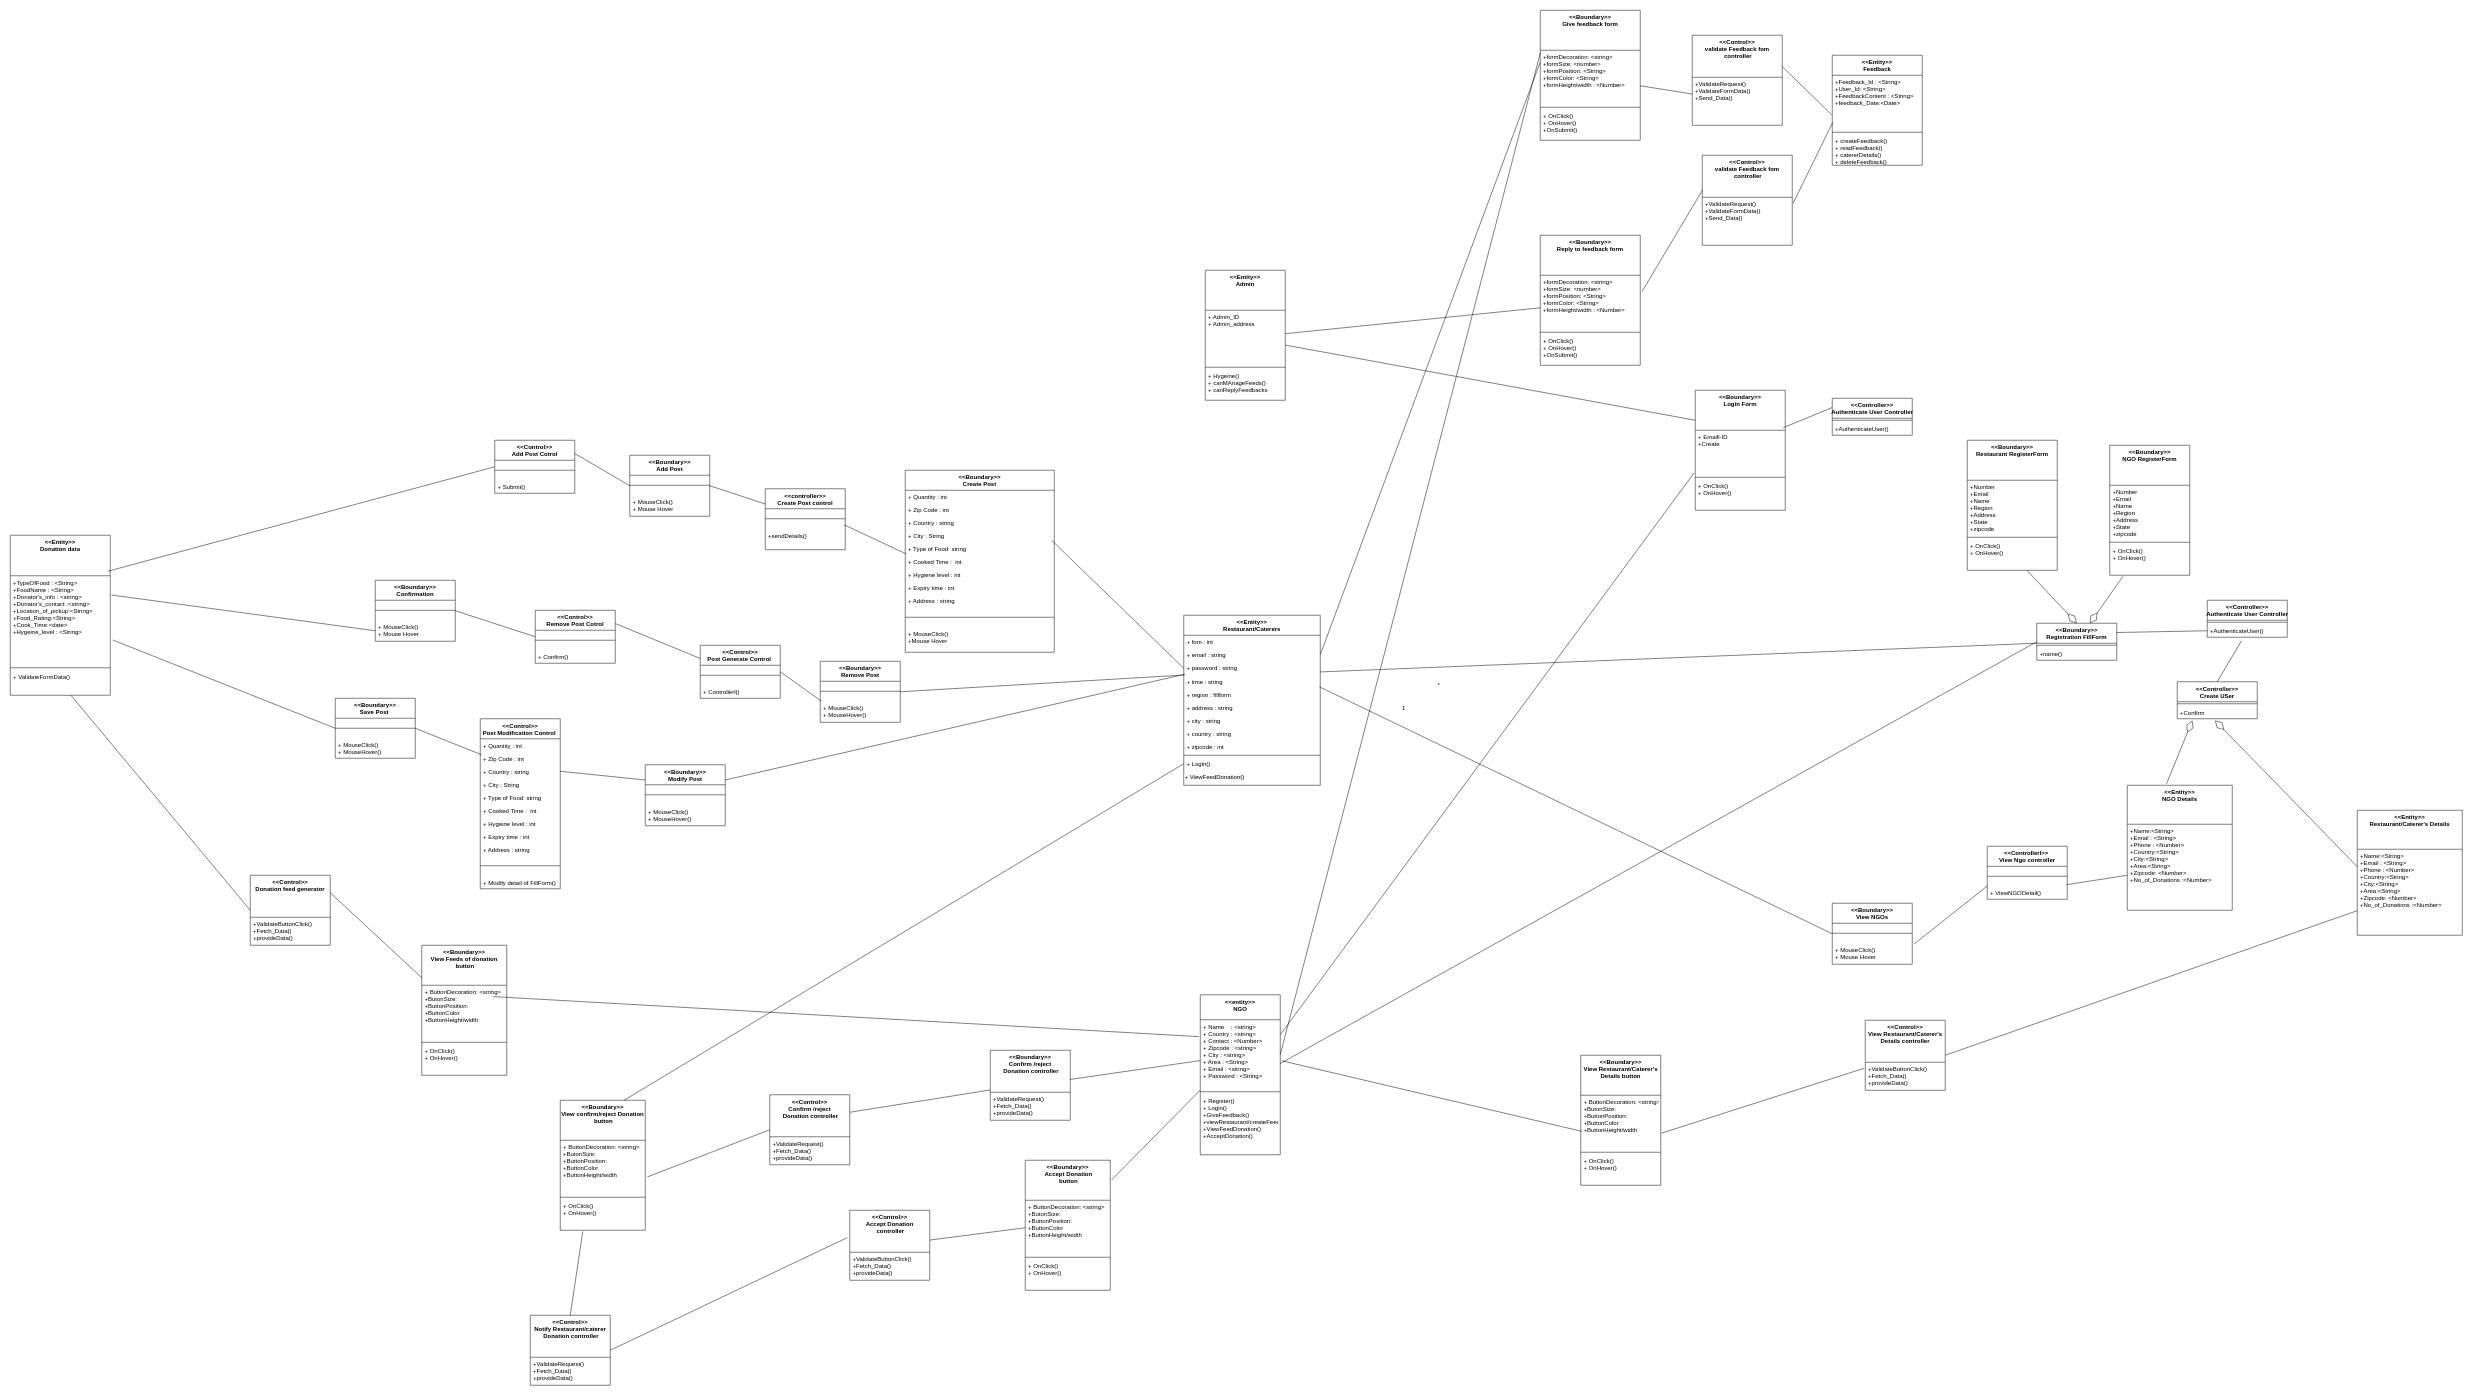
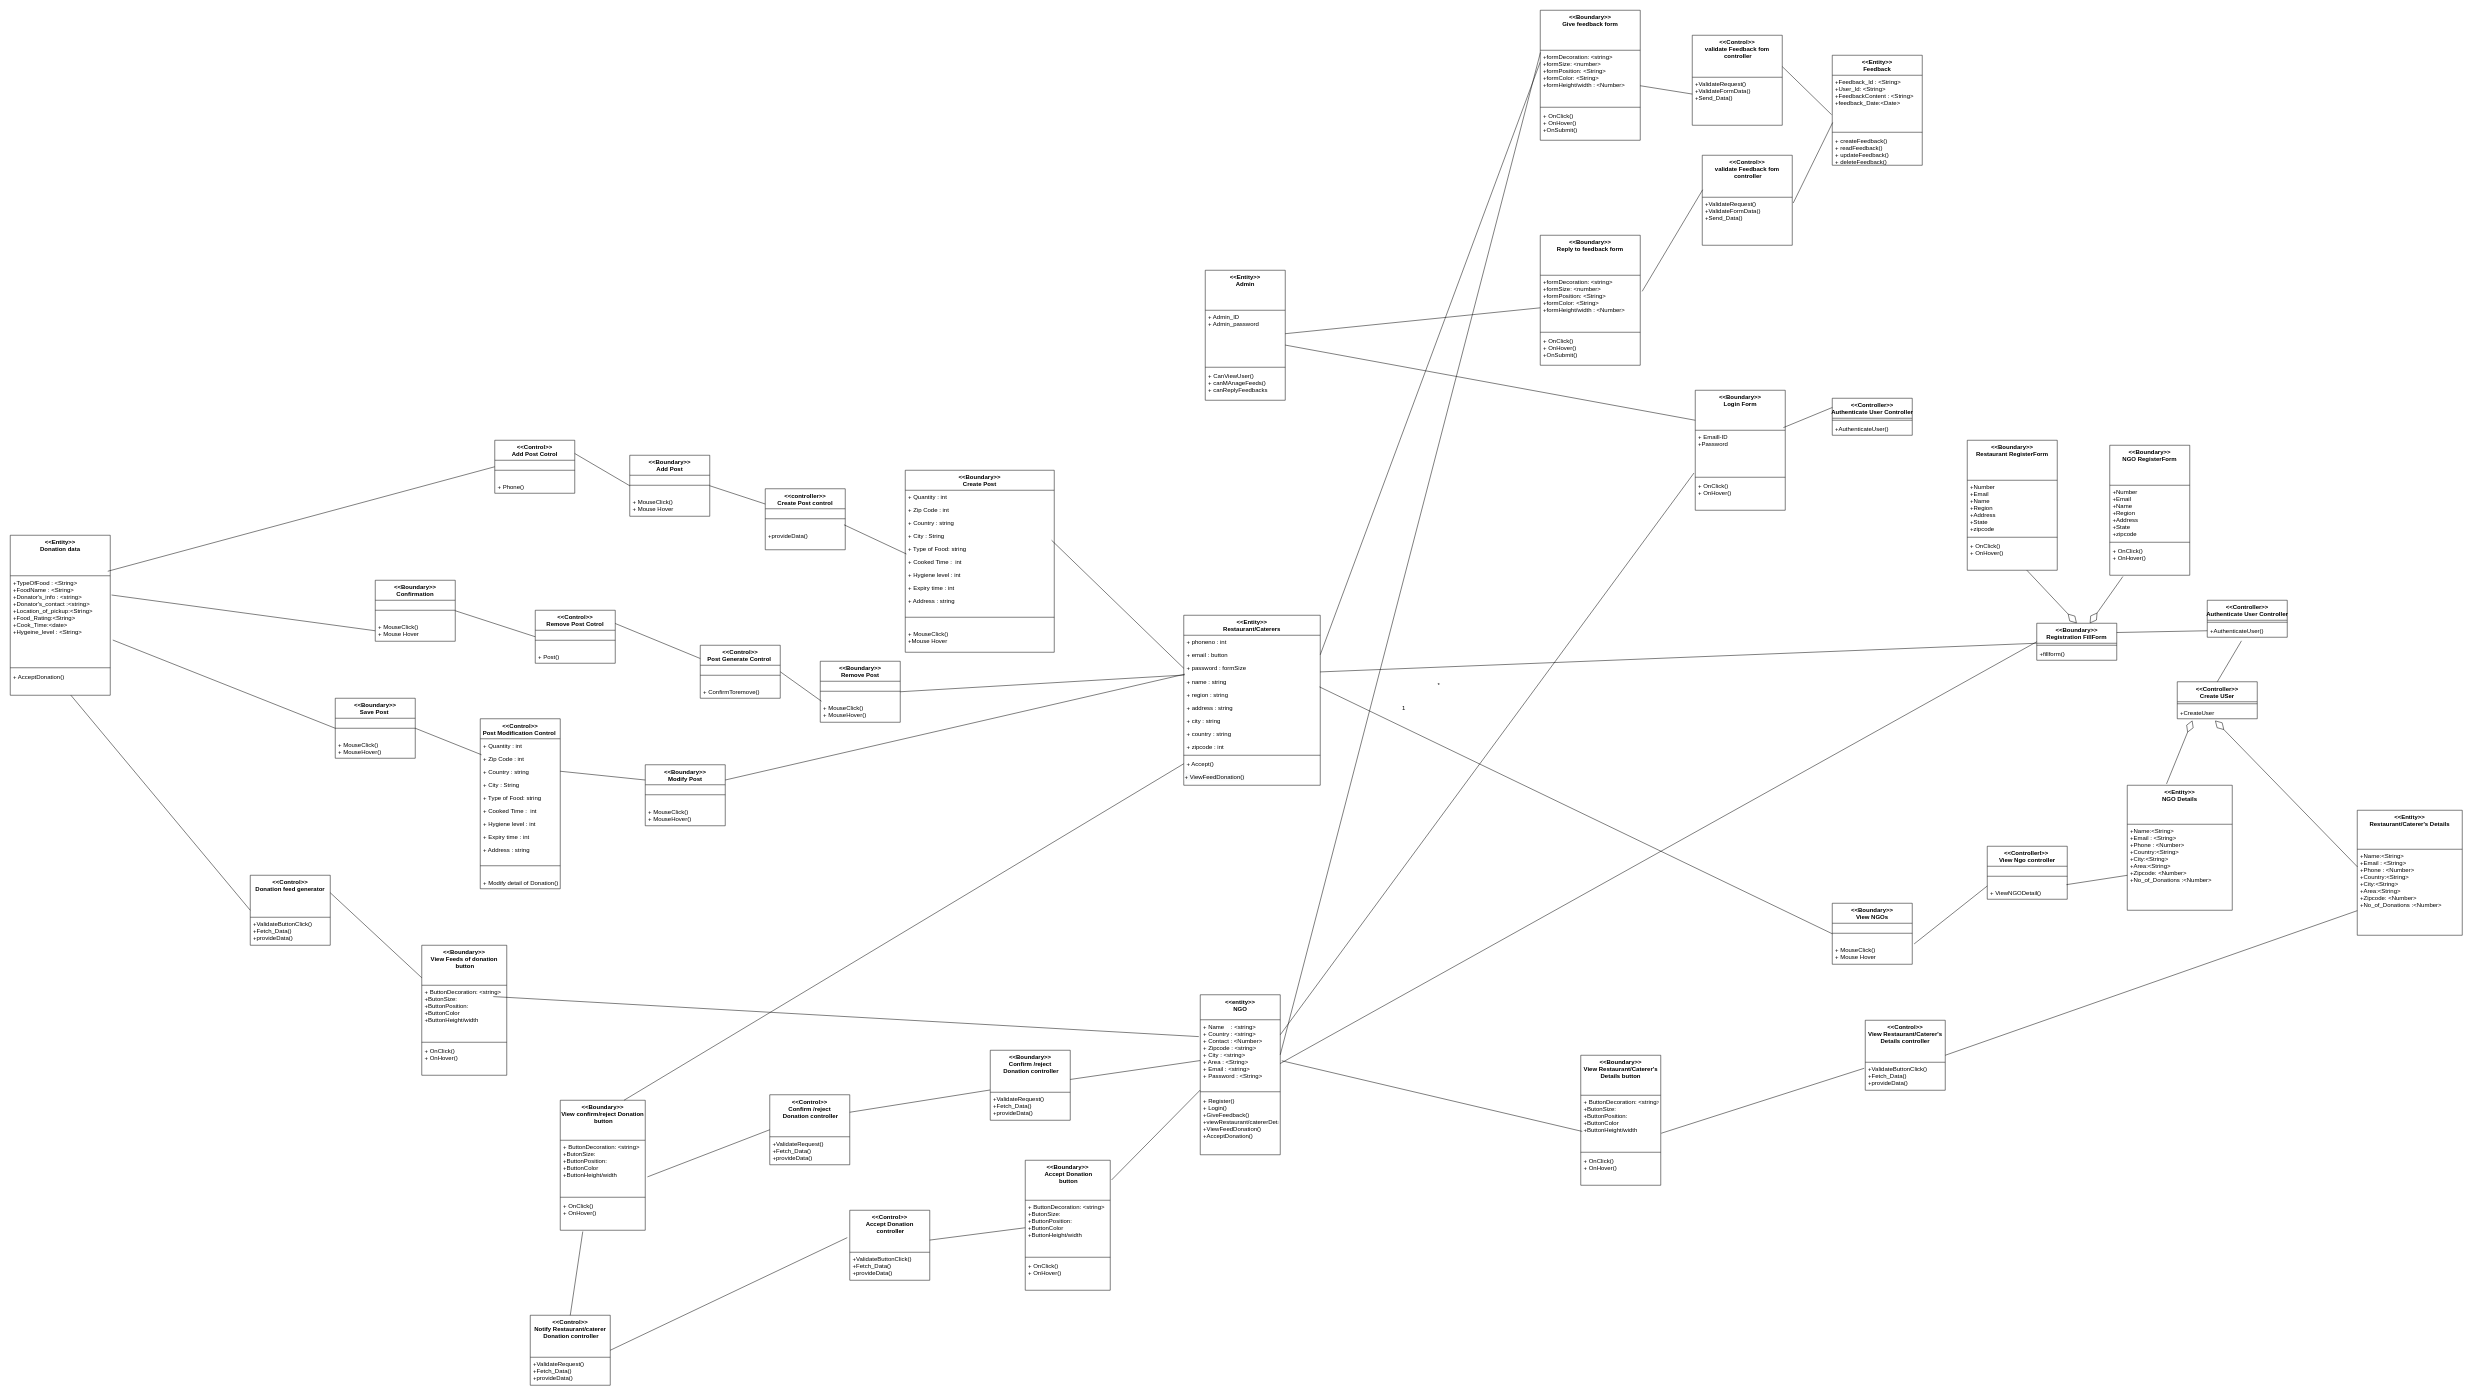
node "+ createFeedback() + readFeedback() + catererDetails() + deleteFeedback()": label "+ createFeedback() + readFeedback() + catererDetails() + deleteFeedback()" -> "+ createFeedback() + readFeedback() + updateFeedback() + deleteFeedback()"
node "+ Admin_ID + Admin_address": label "+ Admin_ID + Admin_address" -> "+ Admin_ID + Admin_password"
node "+ Hygeine() + canMAnageFeeds() + canReplyFeedbacks": label "+ Hygeine() + canMAnageFeeds() + canReplyFeedbacks" -> "+ CanViewUser() + canMAnageFeeds() + canReplyFeedbacks"
node "+ Emaill-ID +Create": label "+ Emaill-ID +Create" -> "+ Emaill-ID +Password"
node "+ Submit()": label "+ Submit()" -> "+ Phone()"
node "+sendDetails()": label "+sendDetails()" -> "+provideData()"
node "+ fom : int": label "+ fom : int" -> "+ phoneno : int"
node "+name()": label "+name()" -> "+fillform()"
node "+ email : string": label "+ email : string" -> "+ email : button"
node "+ Confirm()": label "+ Confirm()" -> "+ Post()"
node "+ password : string": label "+ password : string" -> "+ password : formSize"
node "+ ValidateFormData()": label "+ ValidateFormData()" -> "+ AcceptDonation()"
node "+ time : string": label "+ time : string" -> "+ name : string"
node "+ Controllerl()": label "+ Controllerl()" -> "+ ConfirmToremove()"
node "+ region : fillform": label "+ region : fillform" -> "+ region : string"
node "+Confirm": label "+Confirm" -> "+CreateUser"
node "+ Login()": label "+ Login()" -> "+ Accept()"
node "+ Modify detail of FillForm()": label "+ Modify detail of FillForm()" -> "+ Modify detail of Donation()"
node "+ Register() + Login() +GiveFeedback() +viewRestaurant/createFeedback() +ViewFeedDonation() +AcceptDonation()": label "+ Register() + Login() +GiveFeedback() +viewRestaurant/createFeedback() +ViewFeedDonation() +AcceptDonation()" -> "+ Register() + Login() +GiveFeedback() +viewRestaurant/catererDetails() +ViewFeedDonation() +AcceptDonation()"
